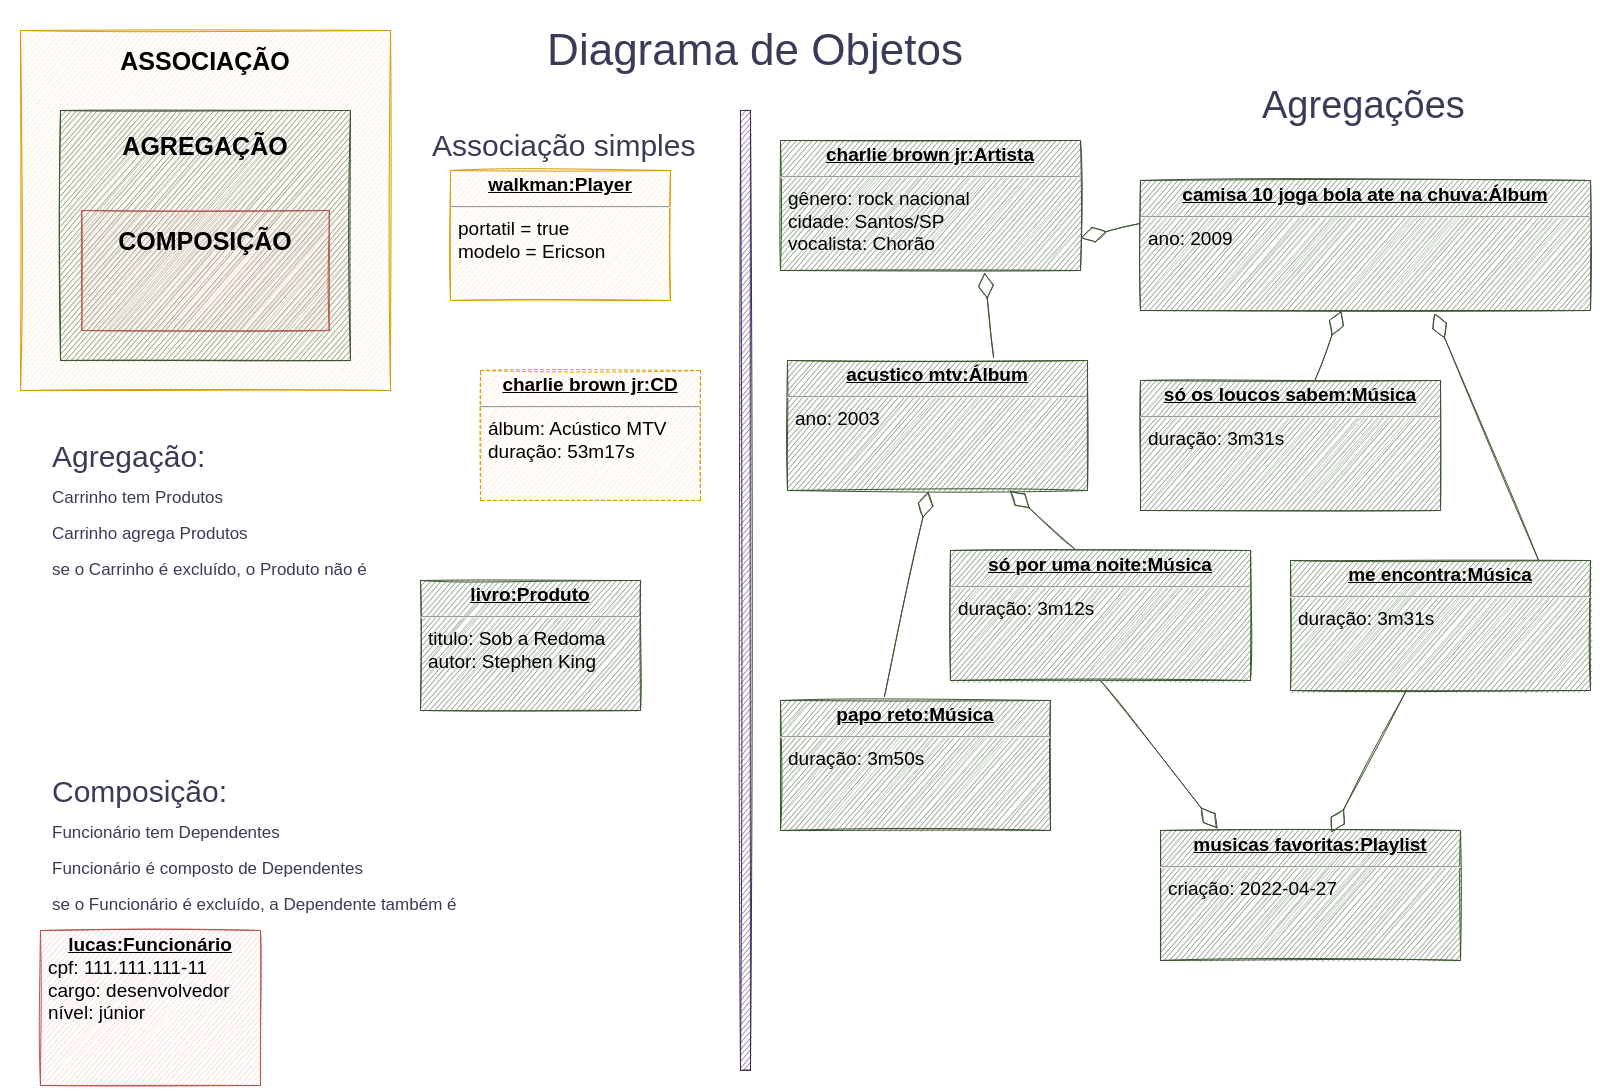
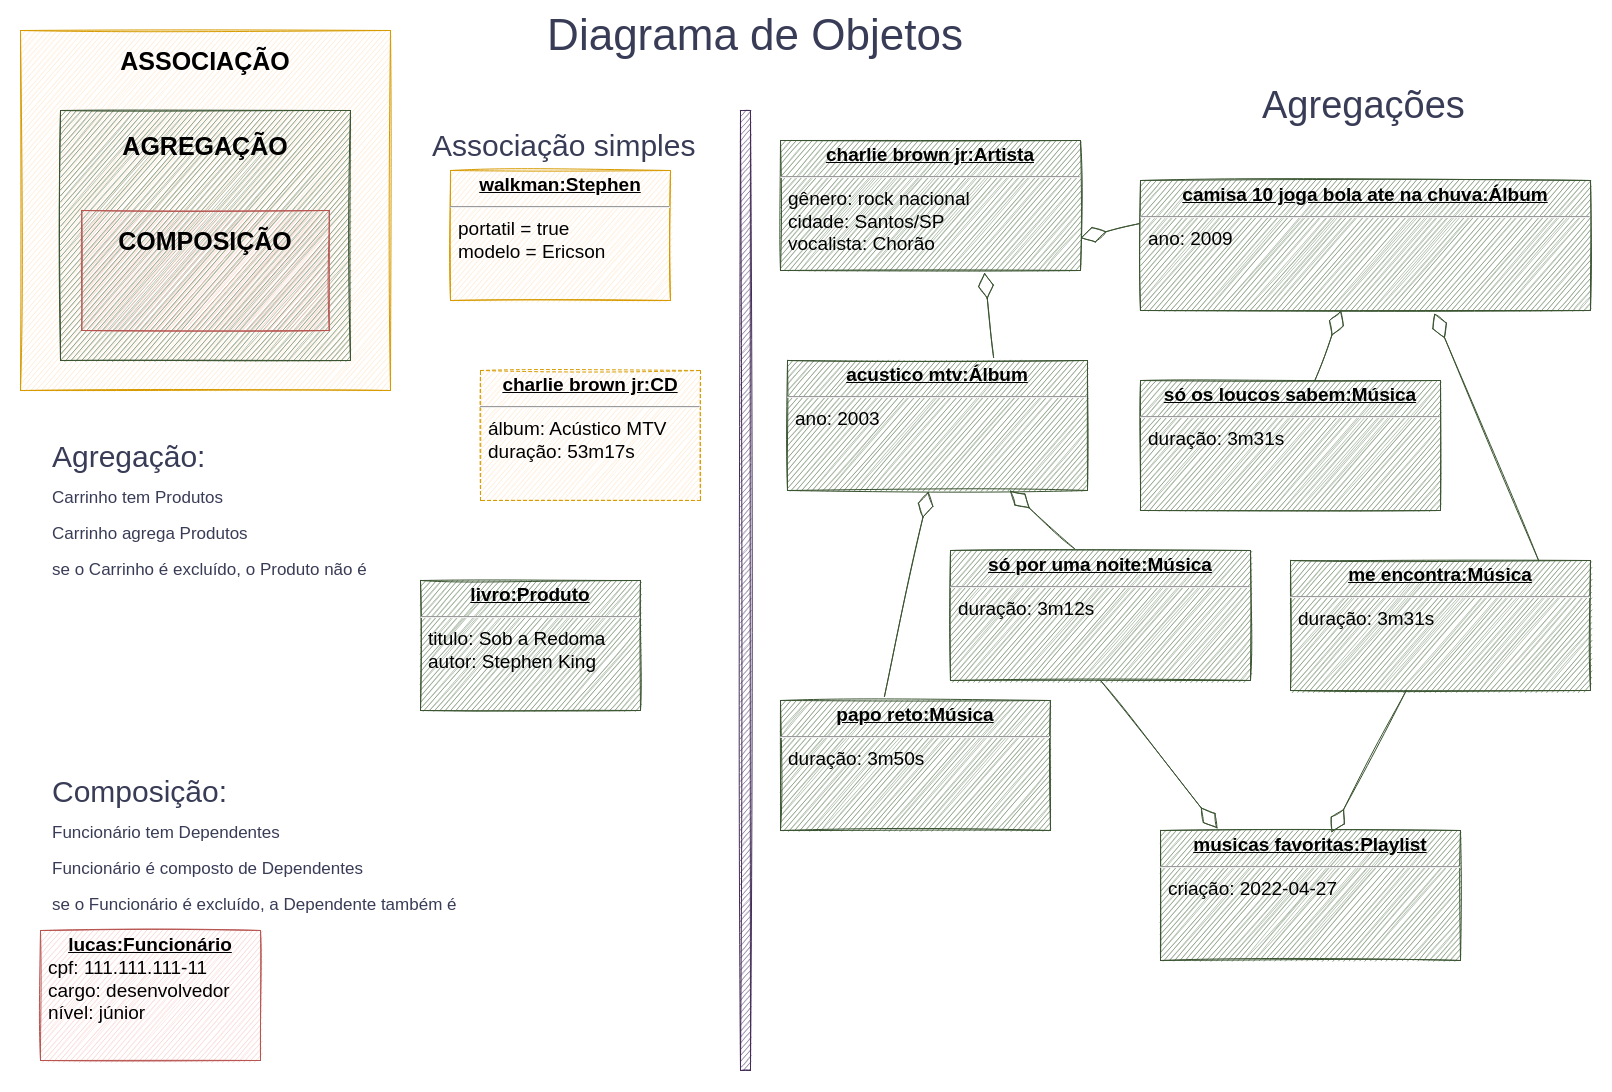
node "Diagrama de Objetos": moved (756, 51) -> (756, 36)
node "walkman:Player portatil = truemodelo = Ericson": label "walkman:Player portatil = truemodelo = Ericson" -> "walkman:Stephen portatil = truemodelo = Ericson"
node "lucas:Funcionário cpf: 111.111.111-11 cargo: desenvolvedor nível: júnior": size 220x155 -> 220x130
